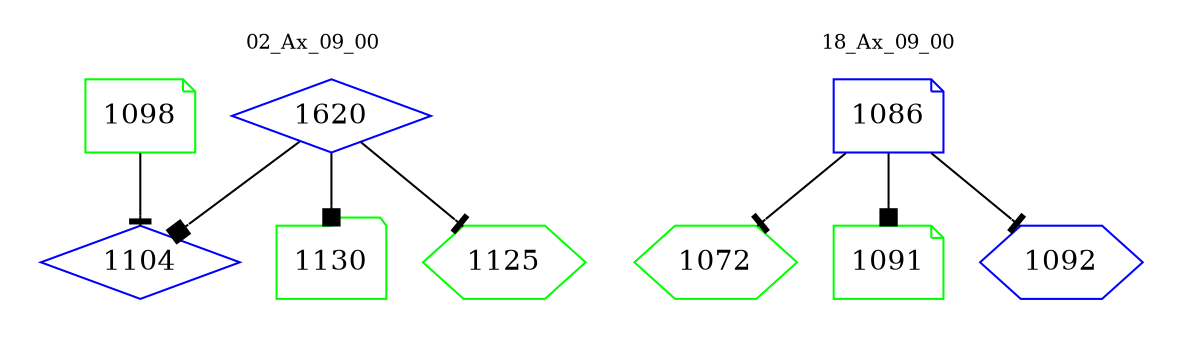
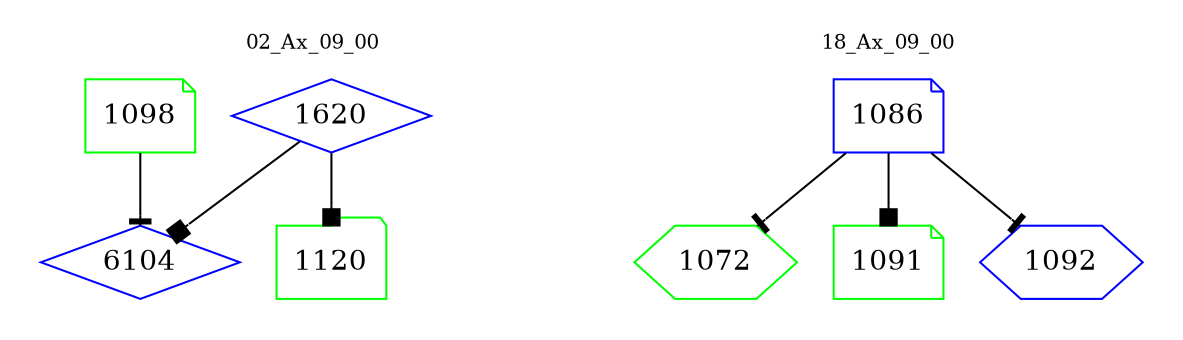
node "1104": label "1104" -> "6104"
node "1130": label "1130" -> "1120"
node "1125": removed
